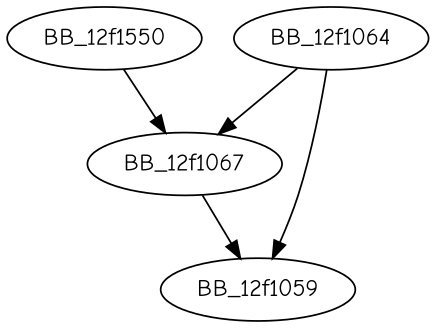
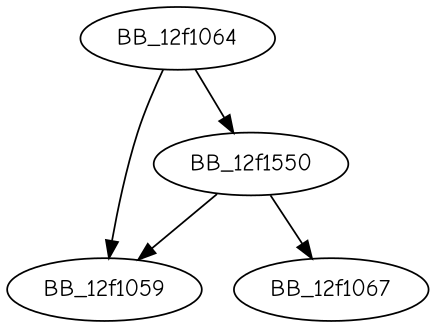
edge "BB_12f1064" -> "BB_12f1067": now "BB_12f1064" -> "BB_12f1550"
edge "BB_12f1067" -> "BB_12f1059": now "BB_12f1550" -> "BB_12f1059"
